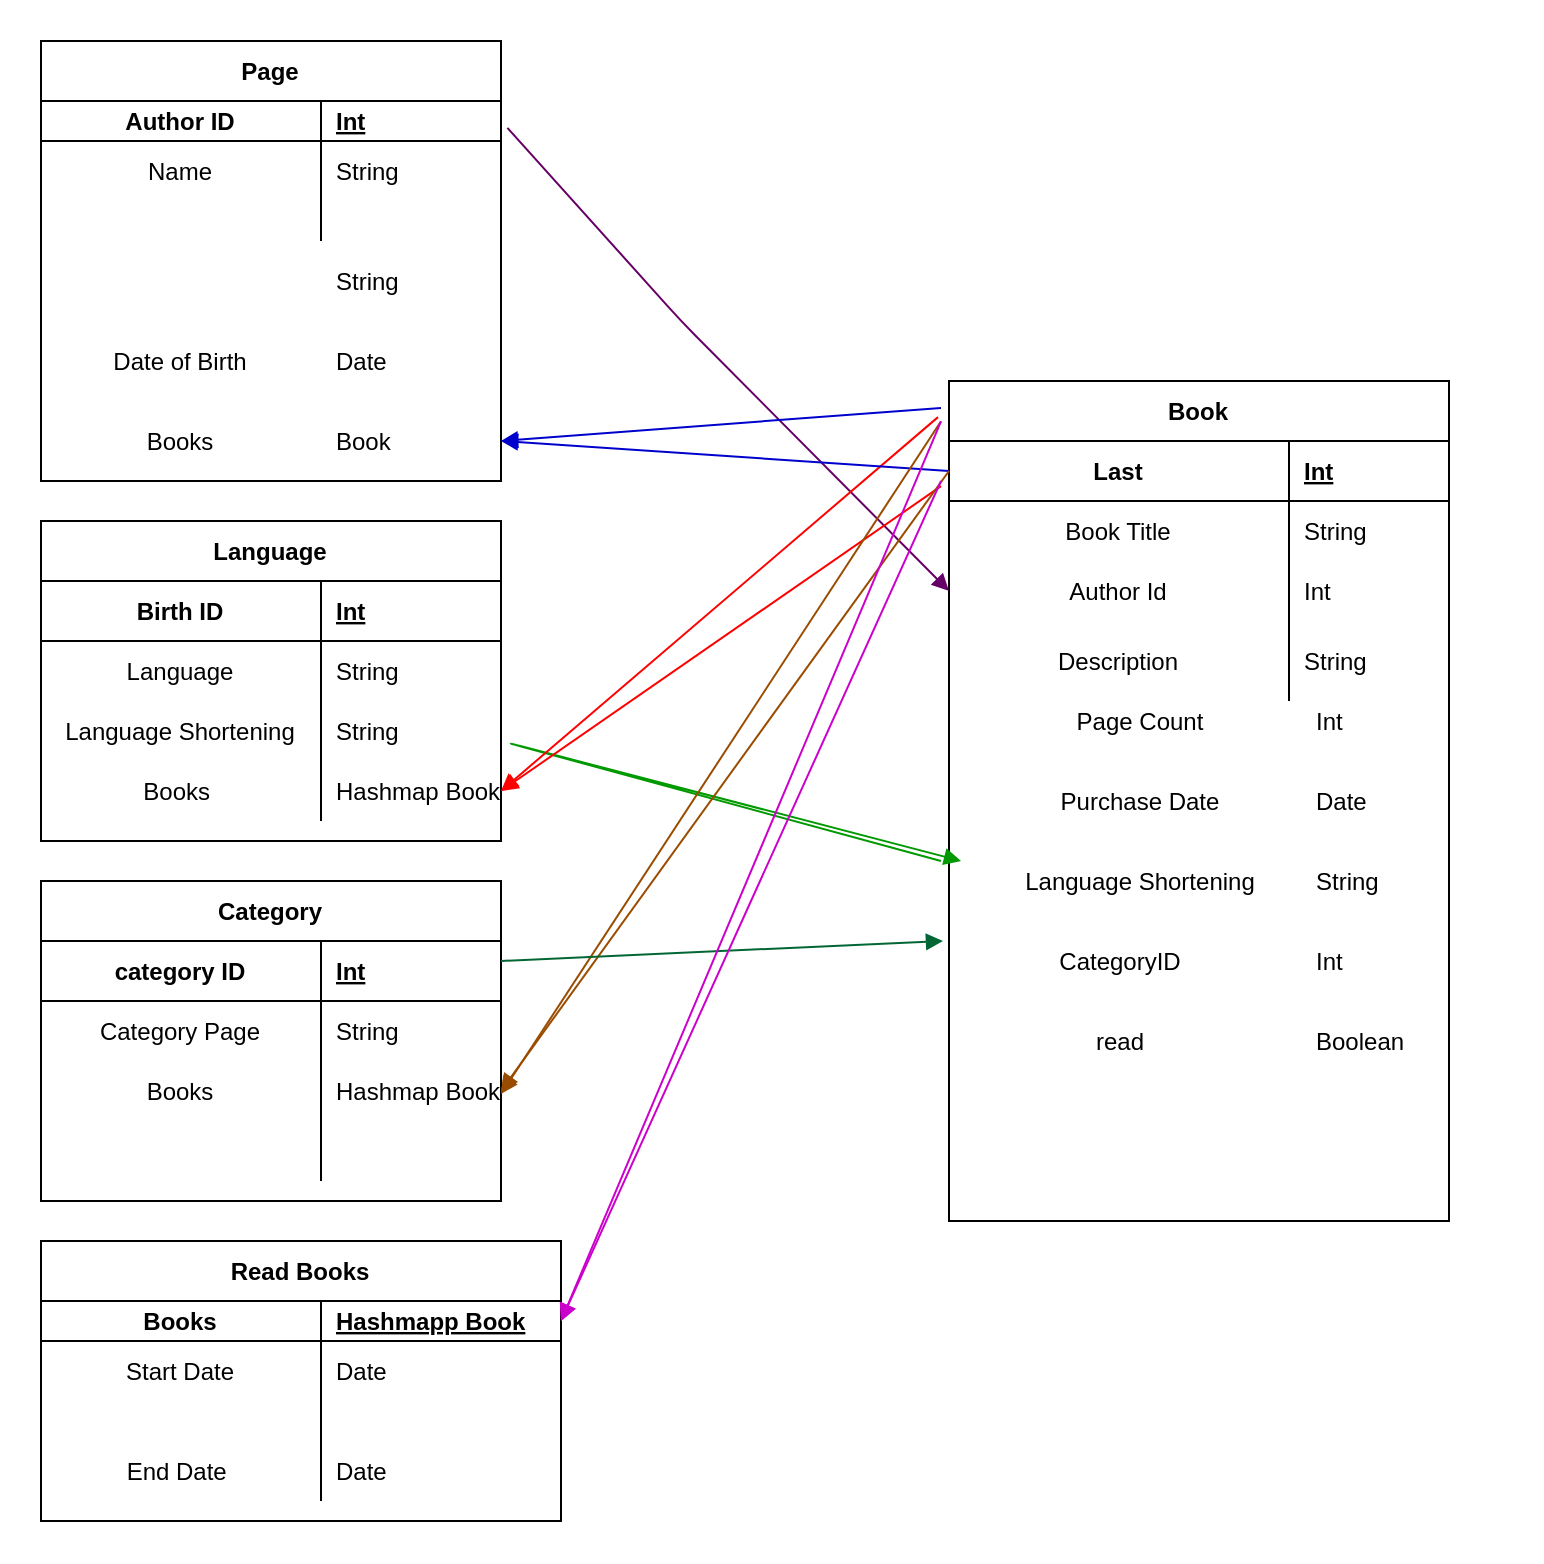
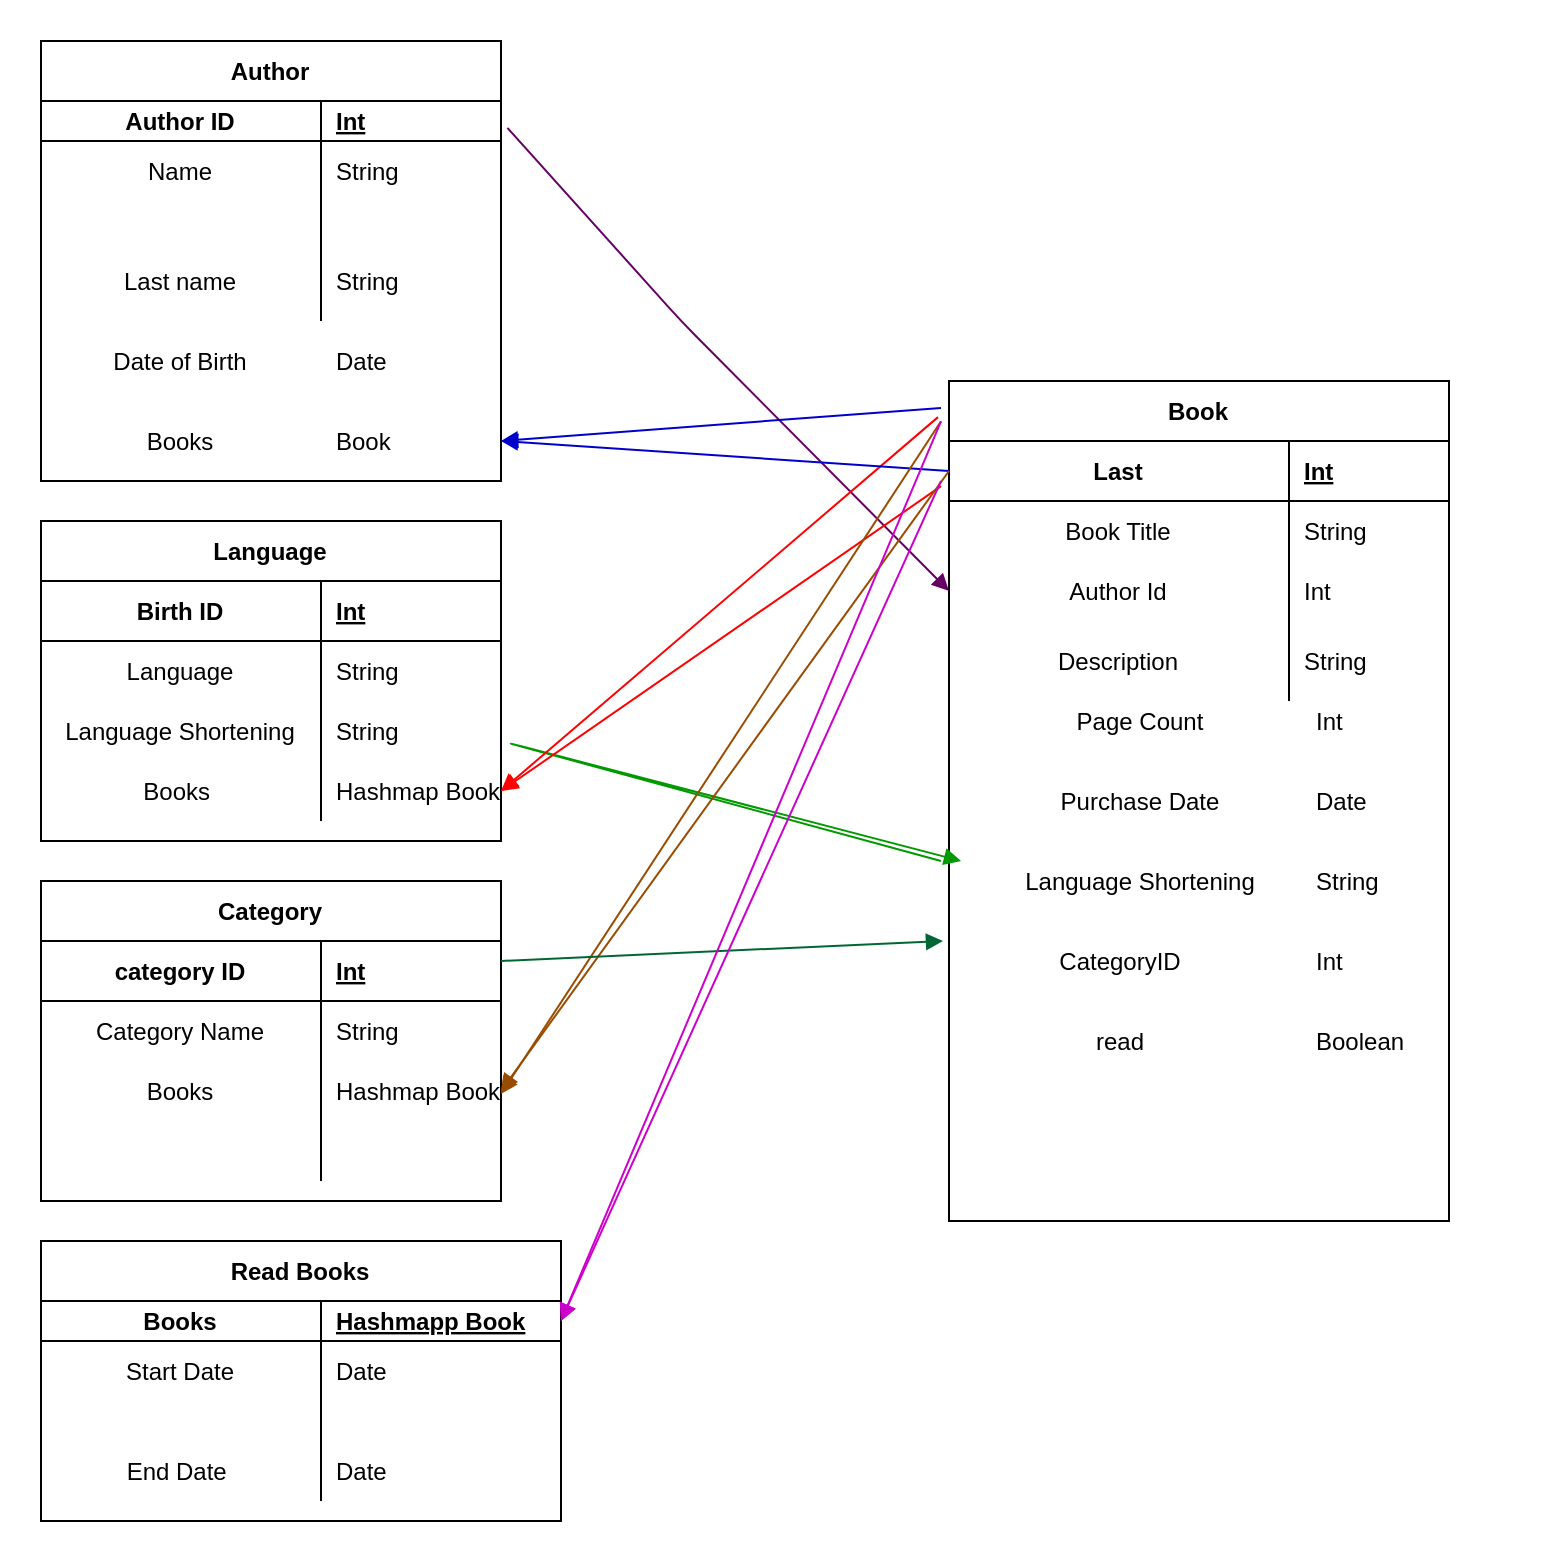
node "Page": label "Page" -> "Author"
node "Last name": added
node "Category Page": label "Category Page" -> "Category Name"
